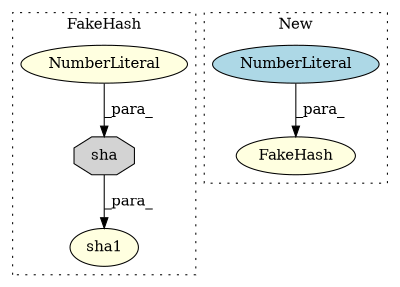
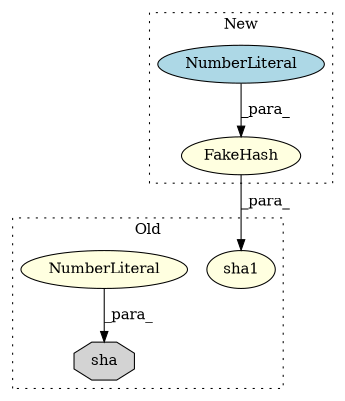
cluster "FakeHash": label "FakeHash" -> "Old"
edge "sha" -> "sha1": now "FakeHash" -> "sha1"
